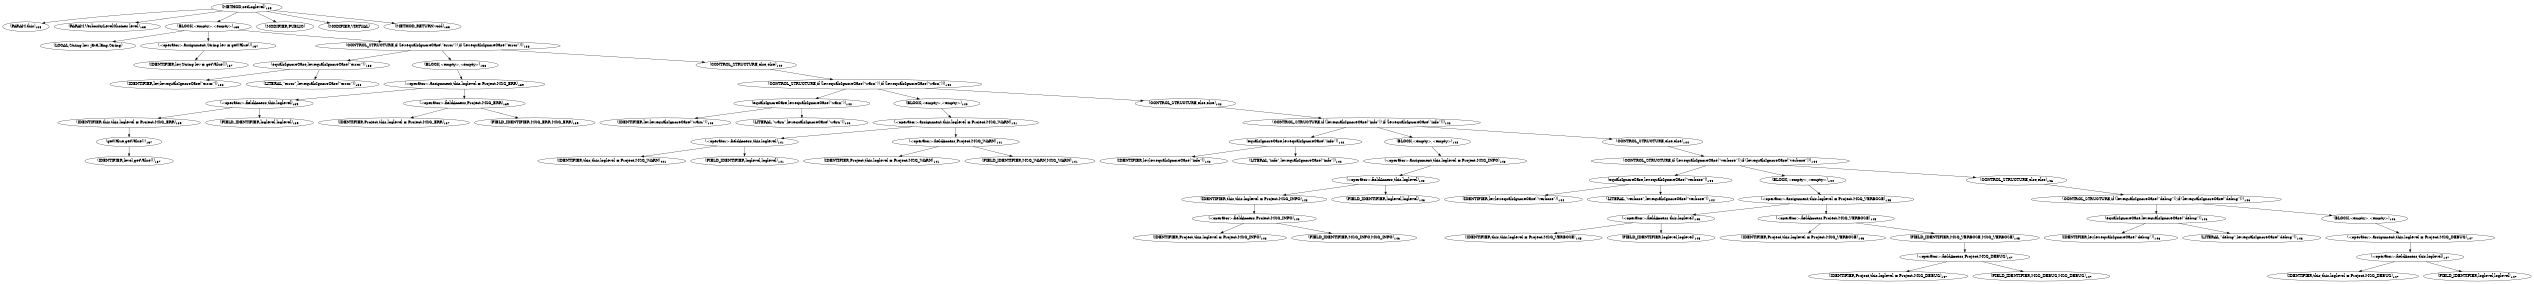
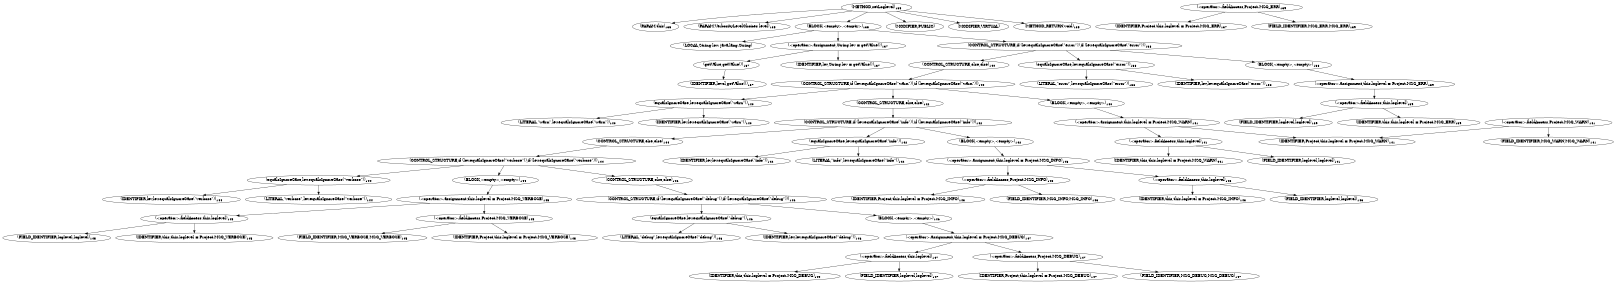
edge "(<operator>.assignment,this.loglevel = Project.MSG_ERR)" -> "(<operator>.fieldAccess,Project.MSG_ERR)": removed
edge "(IDENTIFIER,this,this.loglevel = Project.MSG_ERR)" -> "(getValue,getValue())": now "(<operator>.assignment,String lev = getValue())" -> "(getValue,getValue())"
edge "(<operator>.assignment,this.loglevel = Project.MSG_WARN)" -> "(<operator>.fieldAccess,Project.MSG_WARN)": now "(<operator>.assignment,this.loglevel = Project.MSG_WARN)" -> "(IDENTIFIER,Project,this.loglevel = Project.MSG_WARN)"
edge "(IDENTIFIER,this,this.loglevel = Project.MSG_INFO)" -> "(<operator>.fieldAccess,Project.MSG_INFO)": now "(<operator>.assignment,this.loglevel = Project.MSG_INFO)" -> "(<operator>.fieldAccess,Project.MSG_INFO)"
edge "(FIELD_IDENTIFIER,MSG_VERBOSE,MSG_VERBOSE)" -> "(<operator>.fieldAccess,Project.MSG_DEBUG)": now "(<operator>.assignment,this.loglevel = Project.MSG_DEBUG)" -> "(<operator>.fieldAccess,Project.MSG_DEBUG)"
node "(IDENTIFIER,this,this.loglevel = Project.MSG_DEBUG)": text "147" -> "149"
